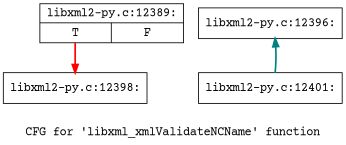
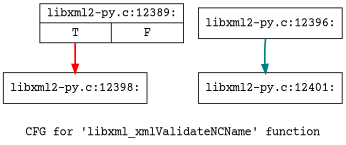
edge "libxml2-py.c:12401:" -> "libxml2-py.c:12396:": reversed
